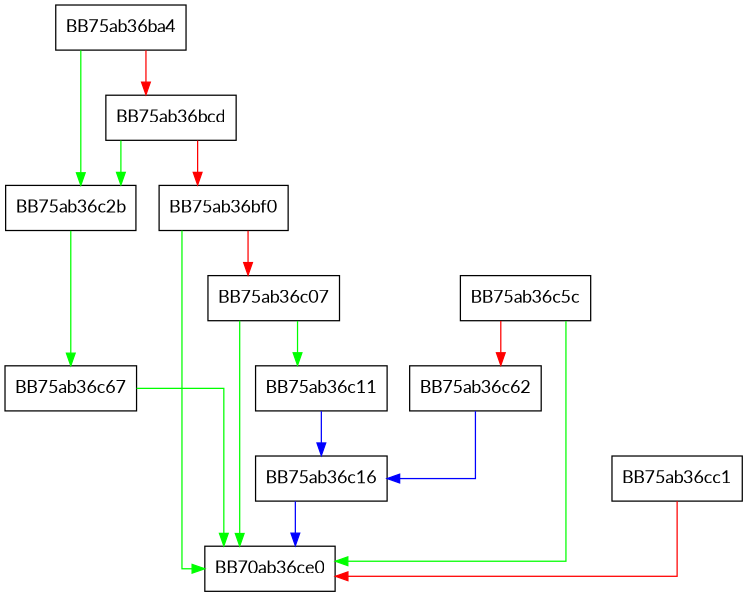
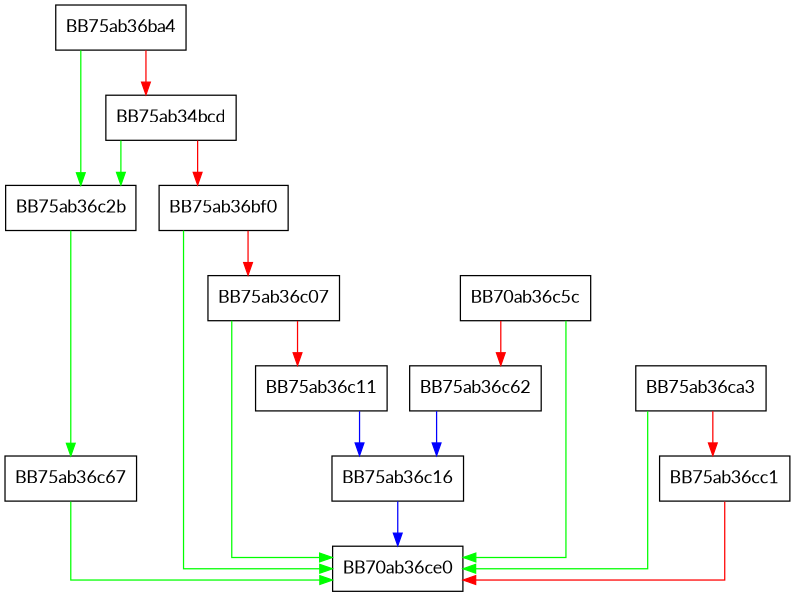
node "BB75ab36bcd": label "BB75ab36bcd" -> "BB75ab34bcd"
node "BB75ab36c5c": label "BB75ab36c5c" -> "BB70ab36c5c"
edge "BB75ab36c07" -> "BB75ab36c11": color green -> red
node "BB75ab36ca3": added
